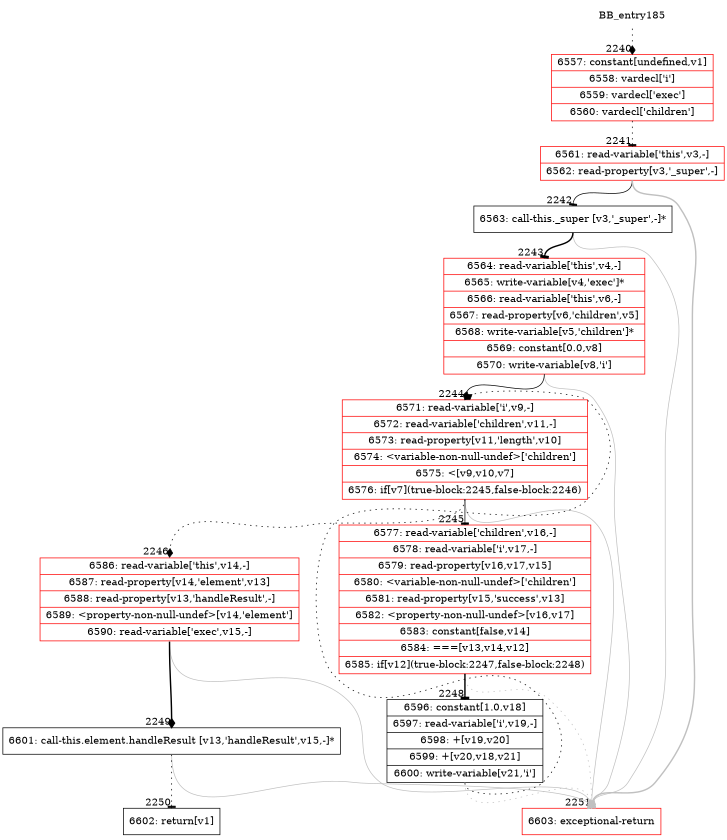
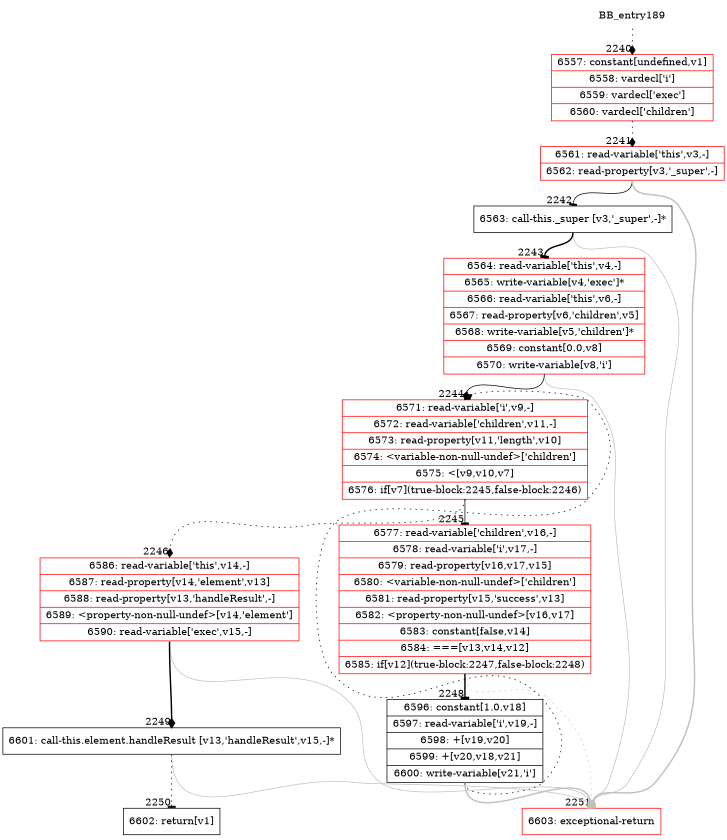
node "BB_entry185": label "BB_entry185" -> "BB_entry189"
edge "6557: constant[undefined,v1]" -> "6561: read-variable['this',v3,-]": arrowhead tee -> diamond
edge "6571: read-variable['i',v9,-]" -> "6603: exceptional-return": removed
edge "6596: constant[1.0,v18]" -> "6603: exceptional-return": style dotted -> bold
